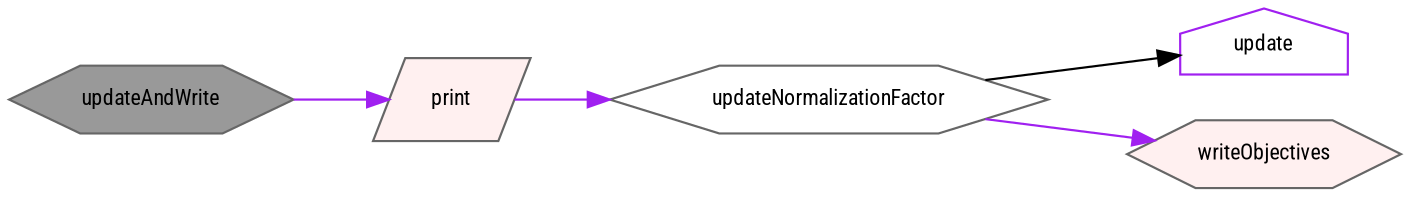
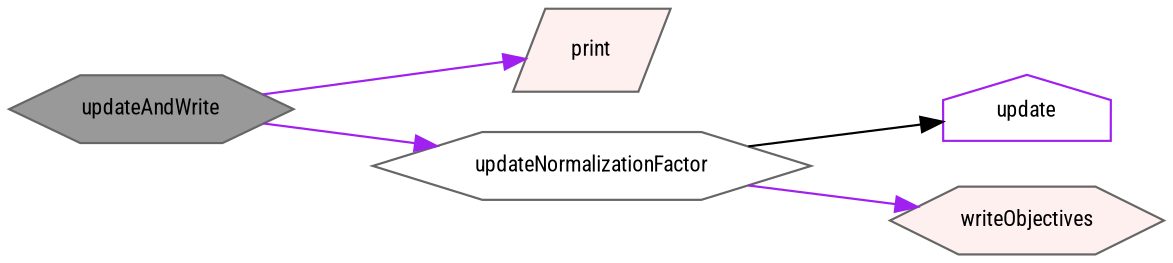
edge "print" -> "updateNormalizationFactor": now "updateAndWrite" -> "updateNormalizationFactor"
